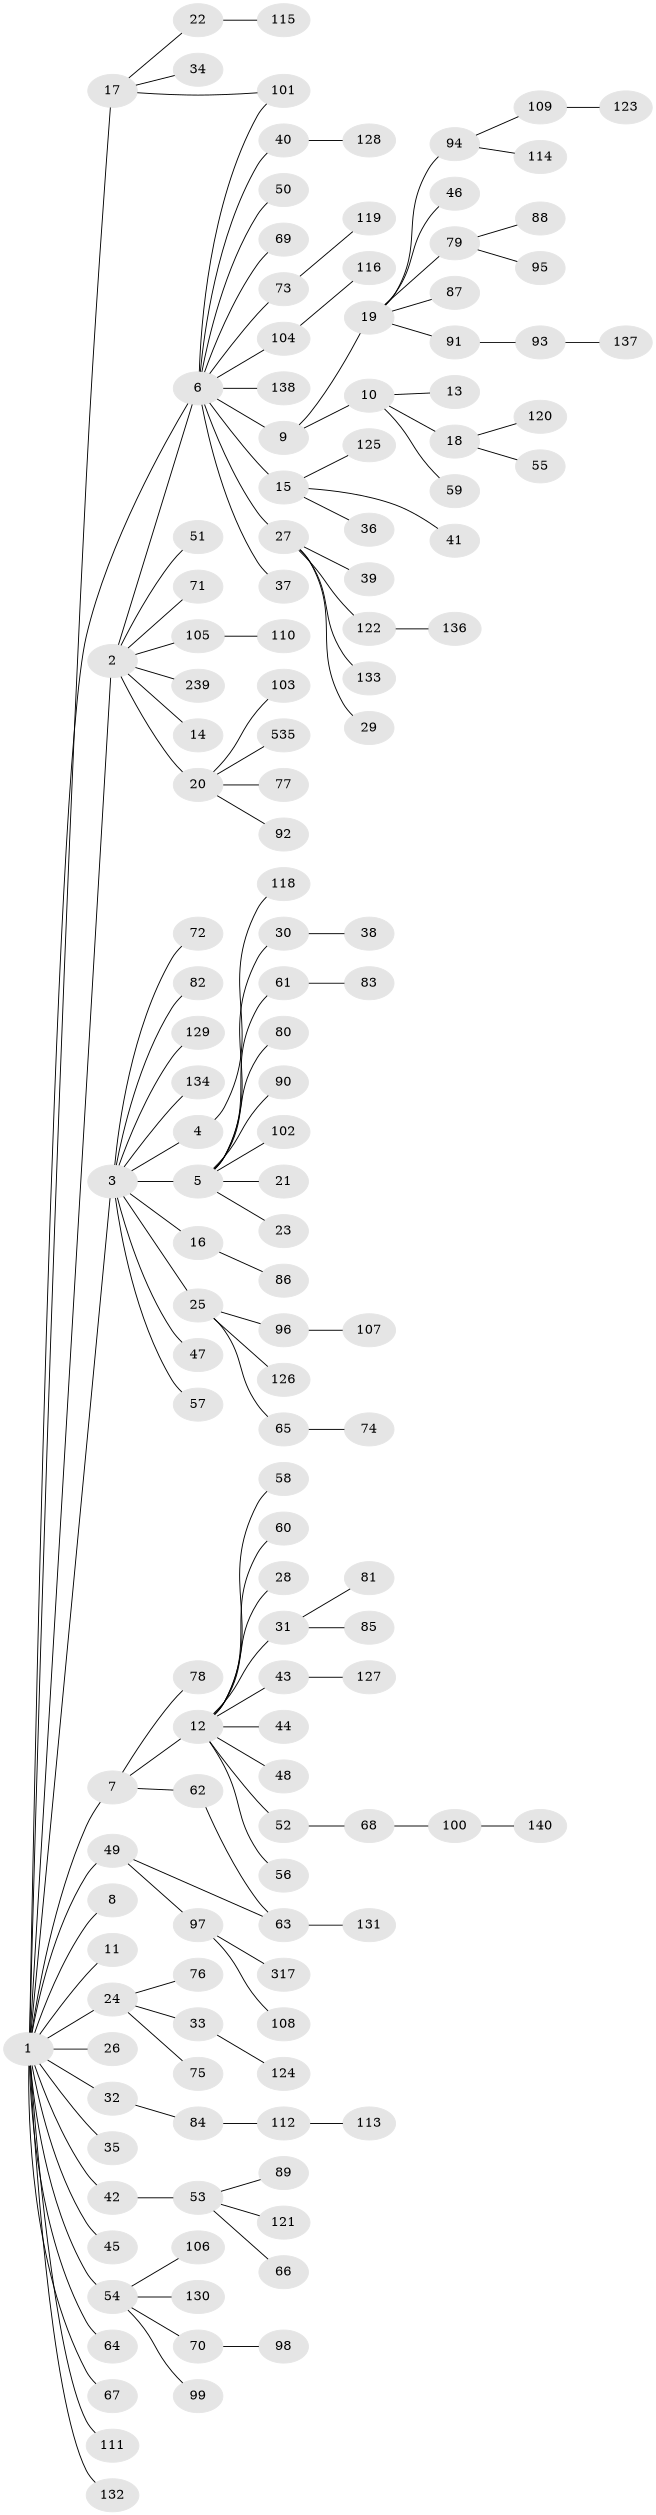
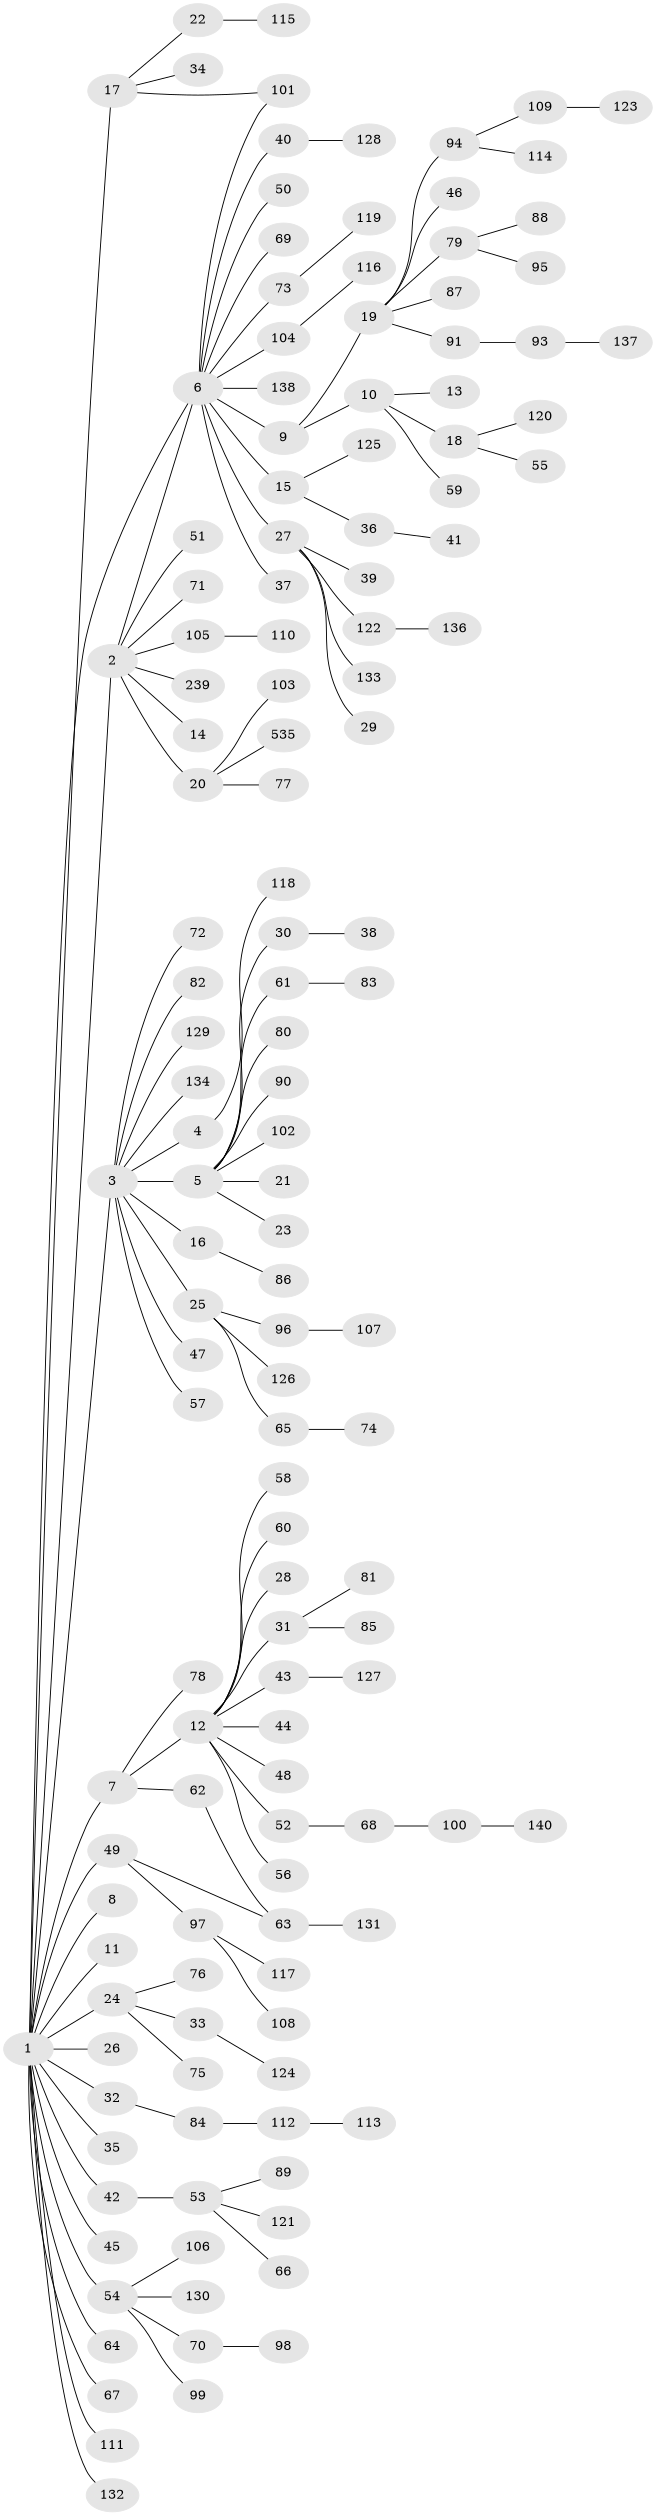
edge "15" -- "41": now "36" -- "41"
node "92": removed
node "317": label "317" -> "117"
